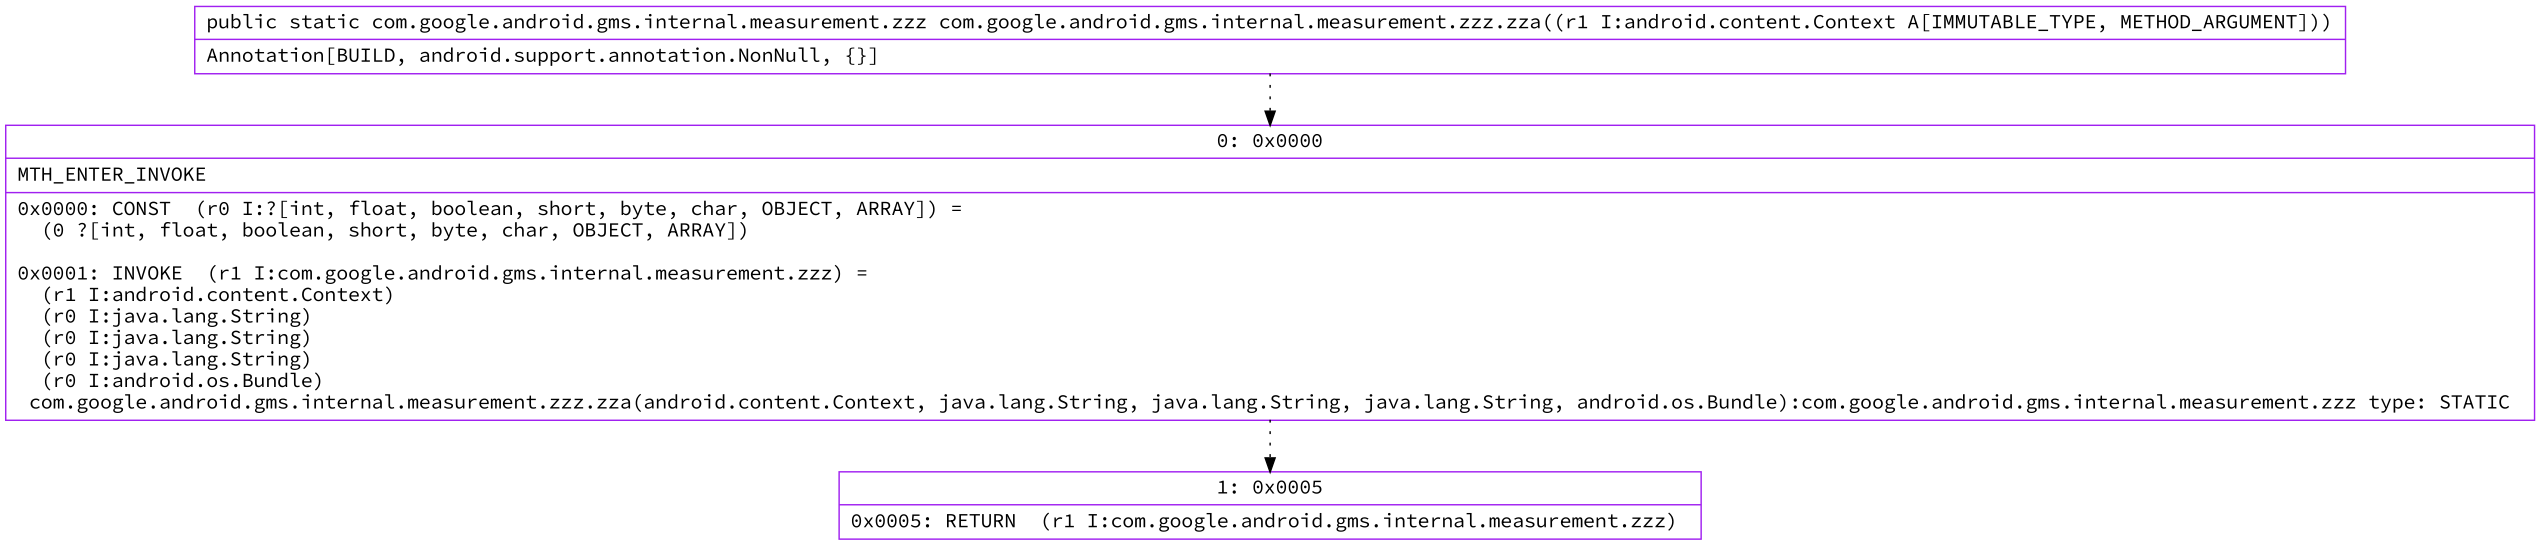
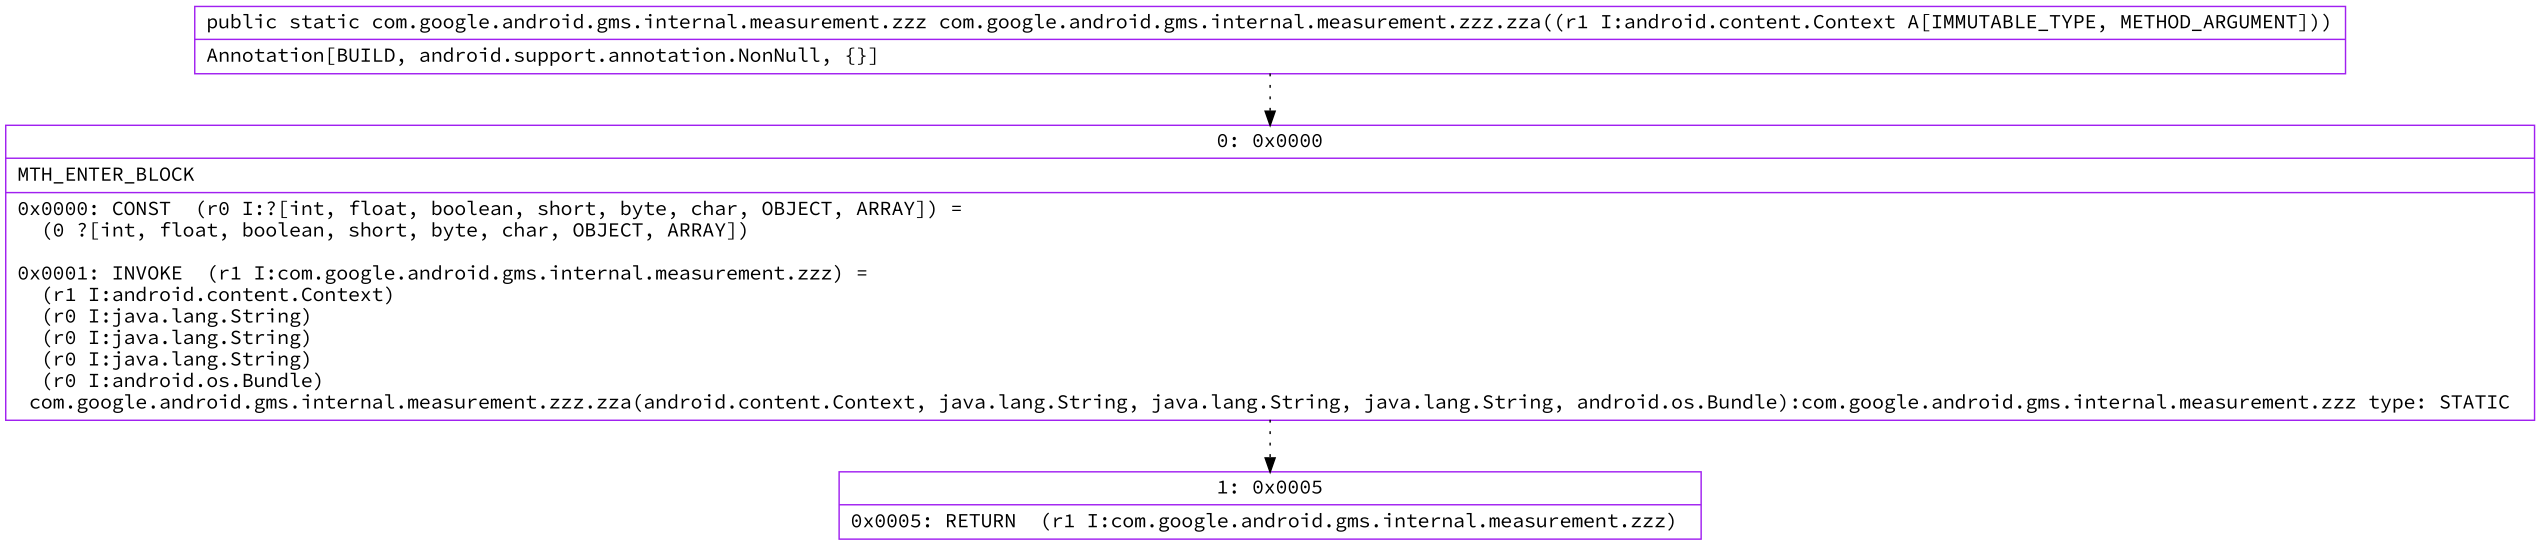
node "0: 0x0000": text "MTH_ENTER_INVOKE" -> "MTH_ENTER_BLOCK"
